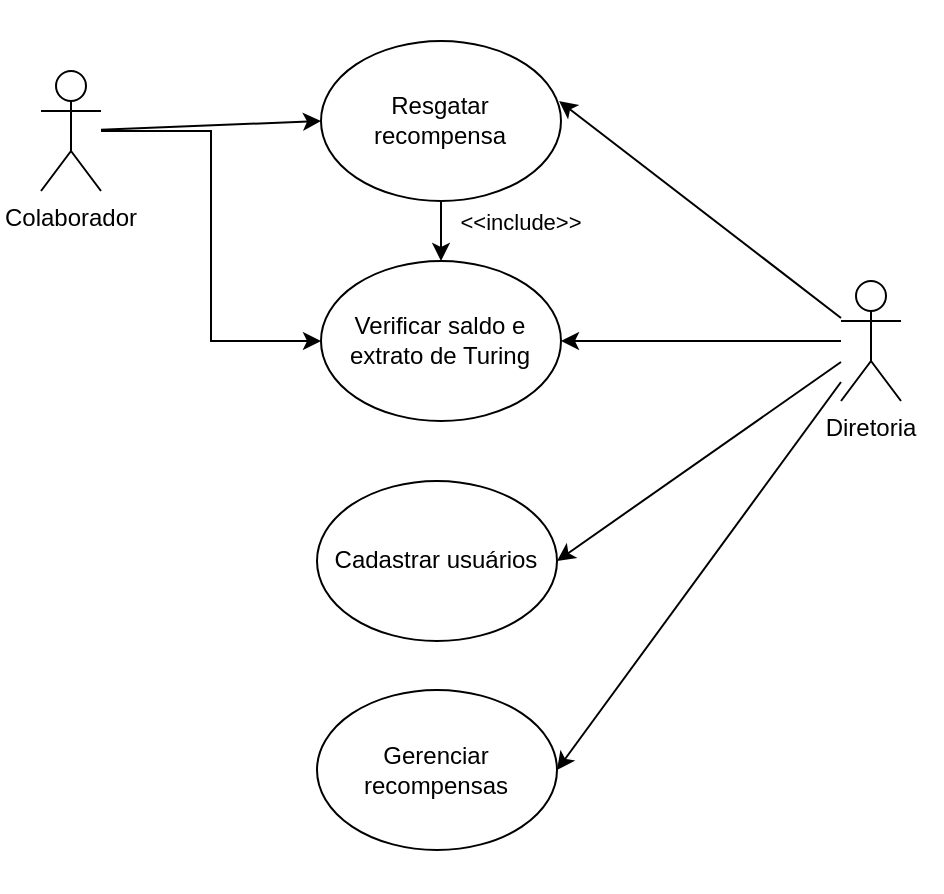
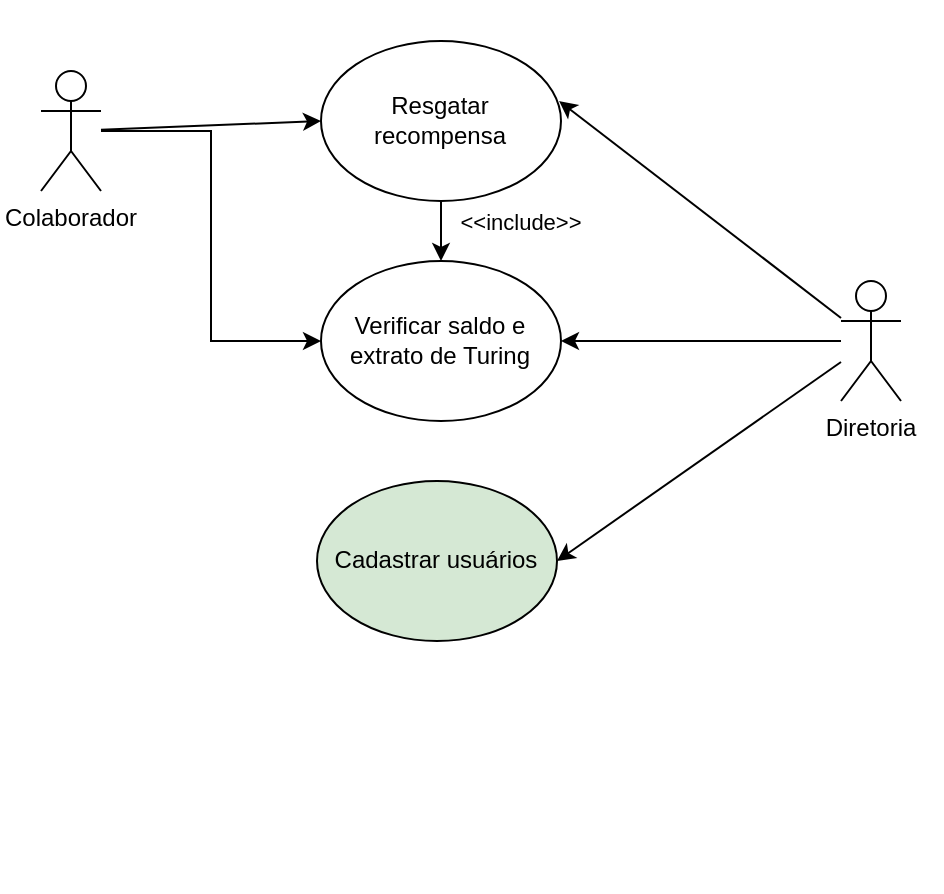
node "Cadastrar usuários": fillcolor #ffffff -> #d5e8d4
edge "Diretoria" -> "Gerenciar recompensas": removed
node "Gerenciar recompensas": removed
